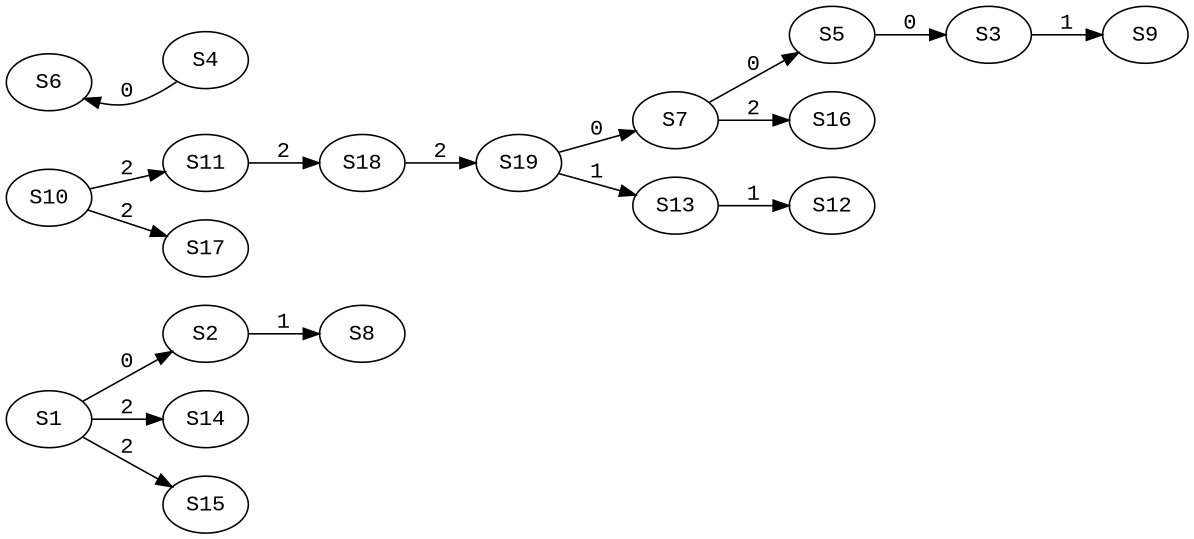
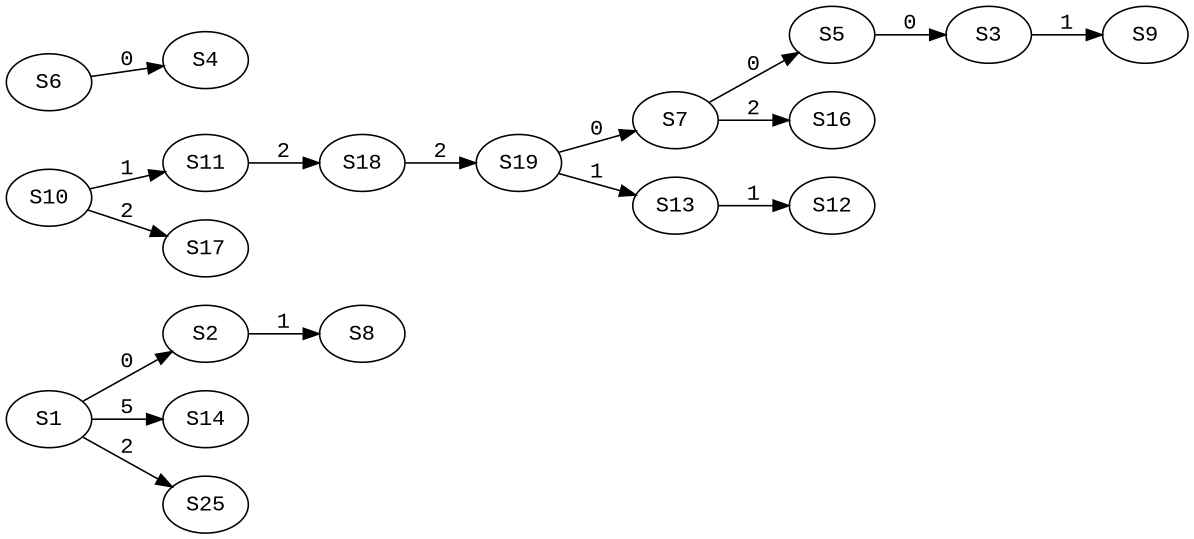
edge "S4" -> "S6": reversed
edge "S10" -> "S11": label "2" -> "1"
edge "S1" -> "S14": label "2" -> "5"
node "S15": label "S15" -> "S25"
